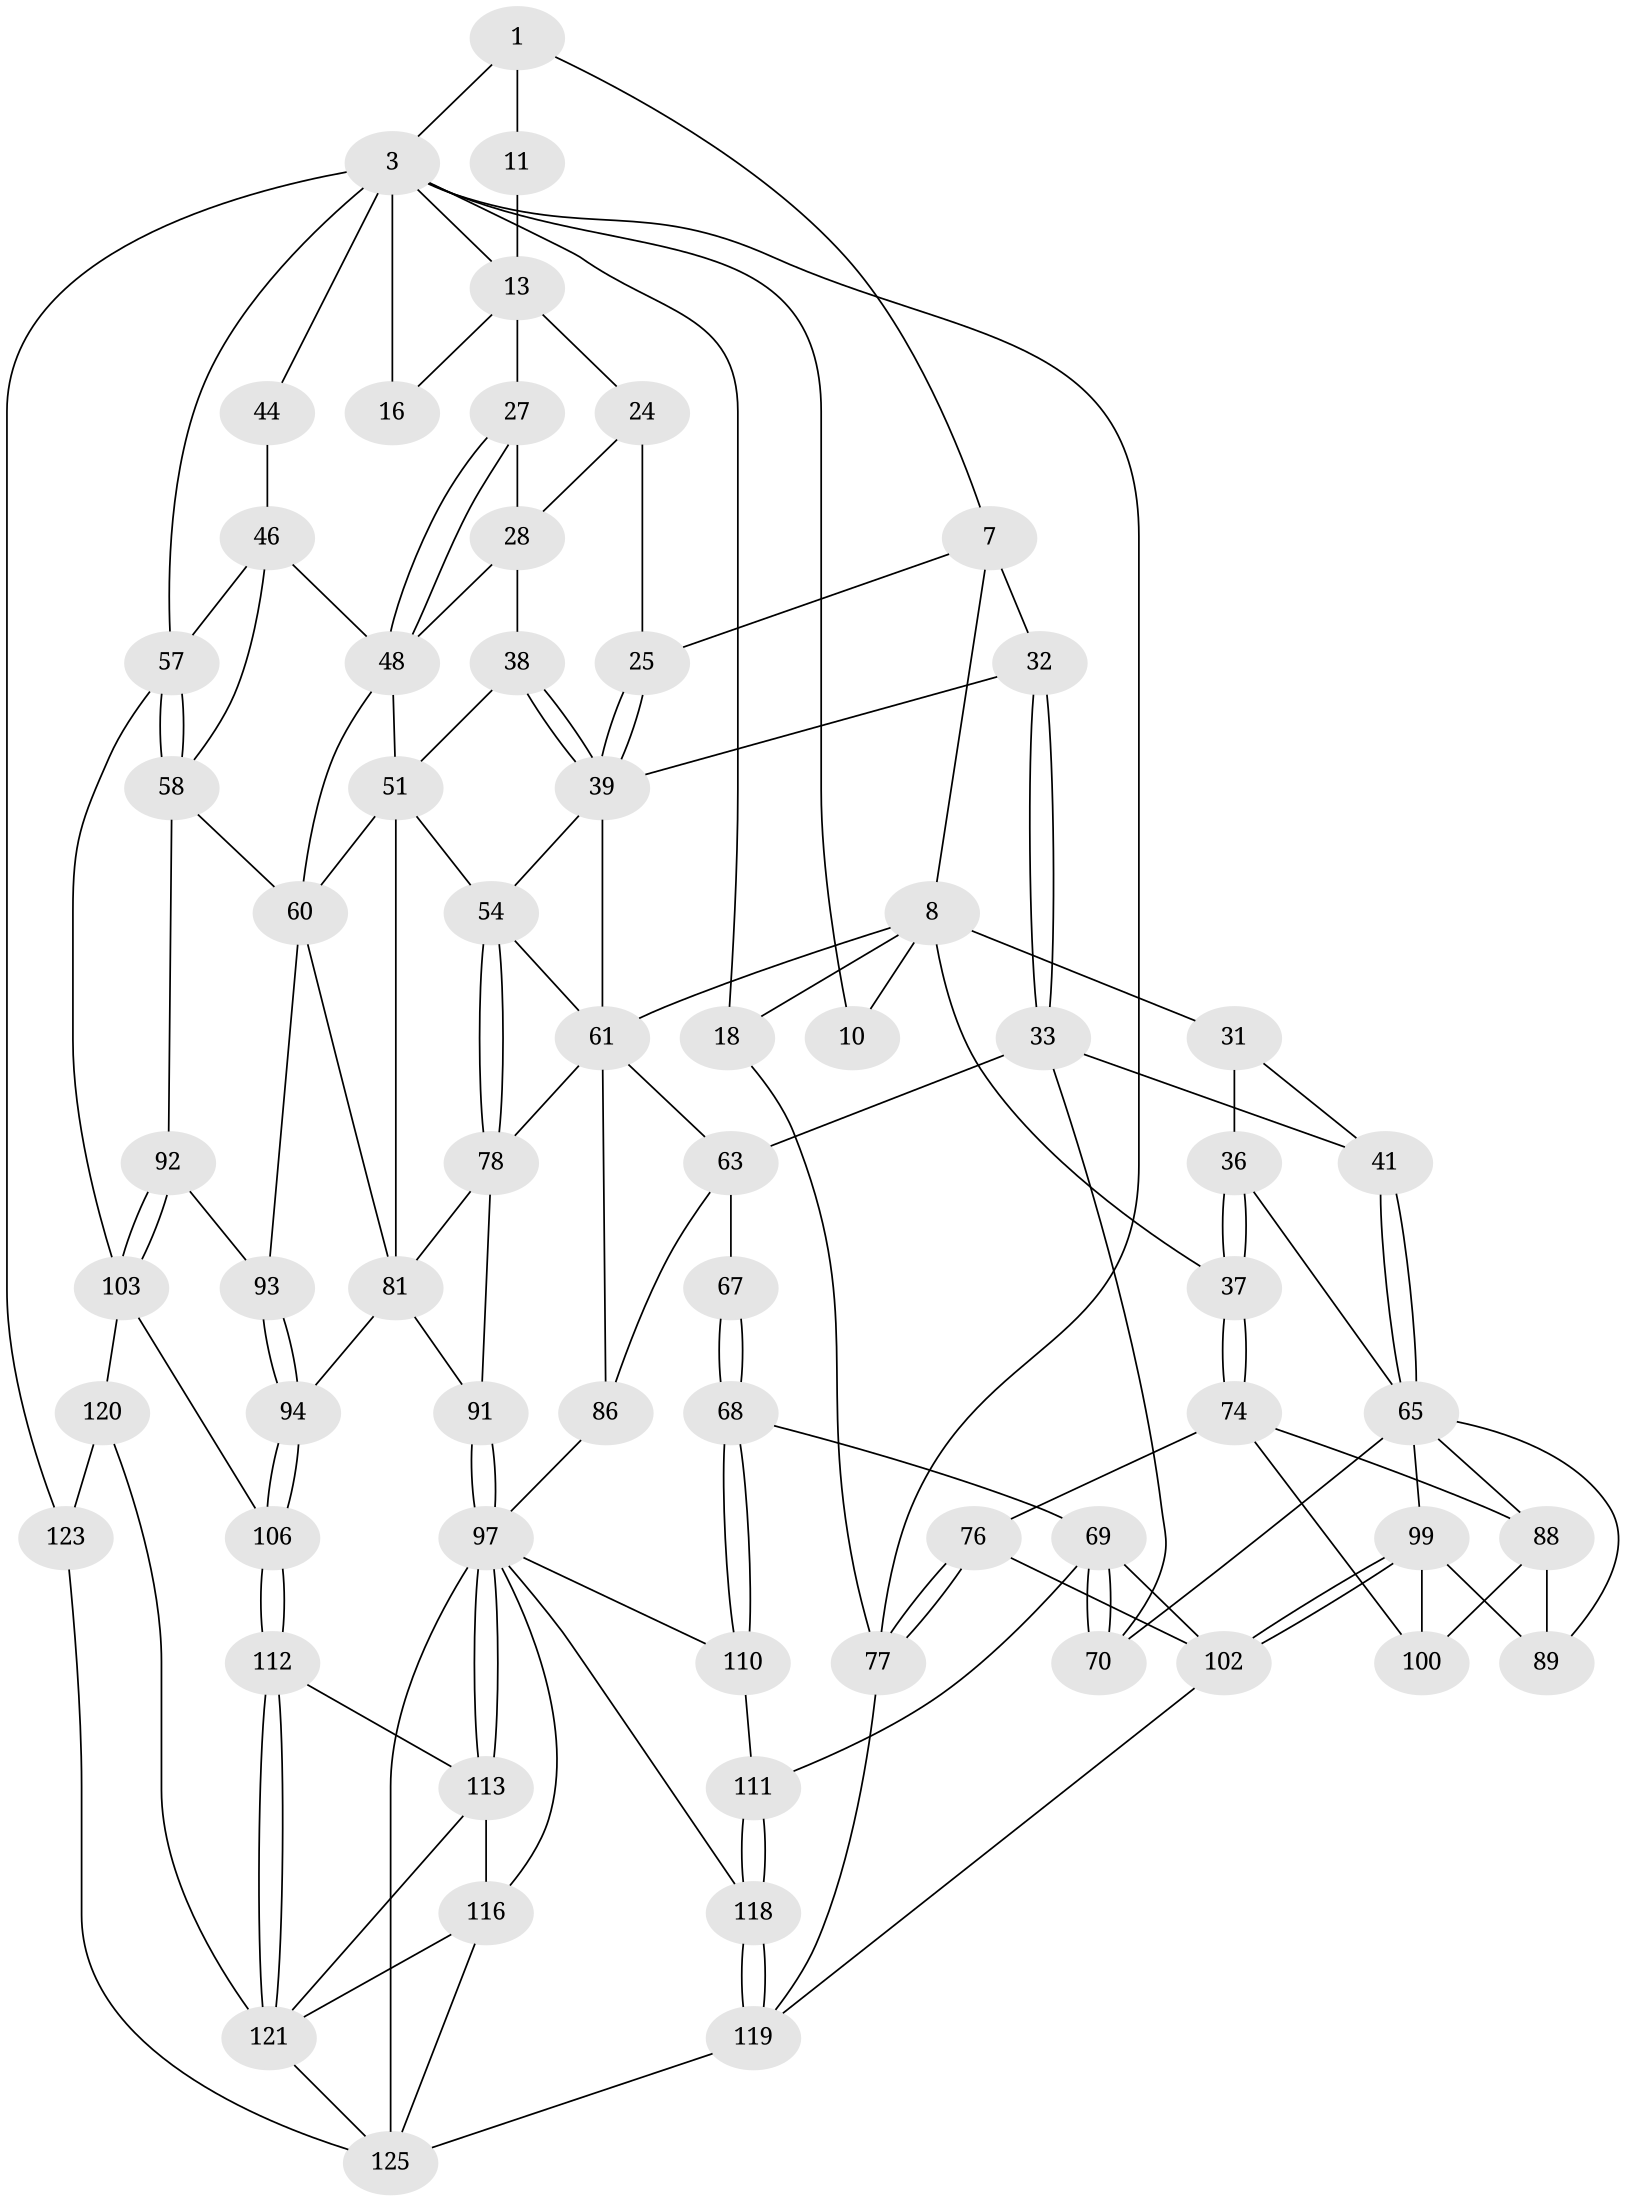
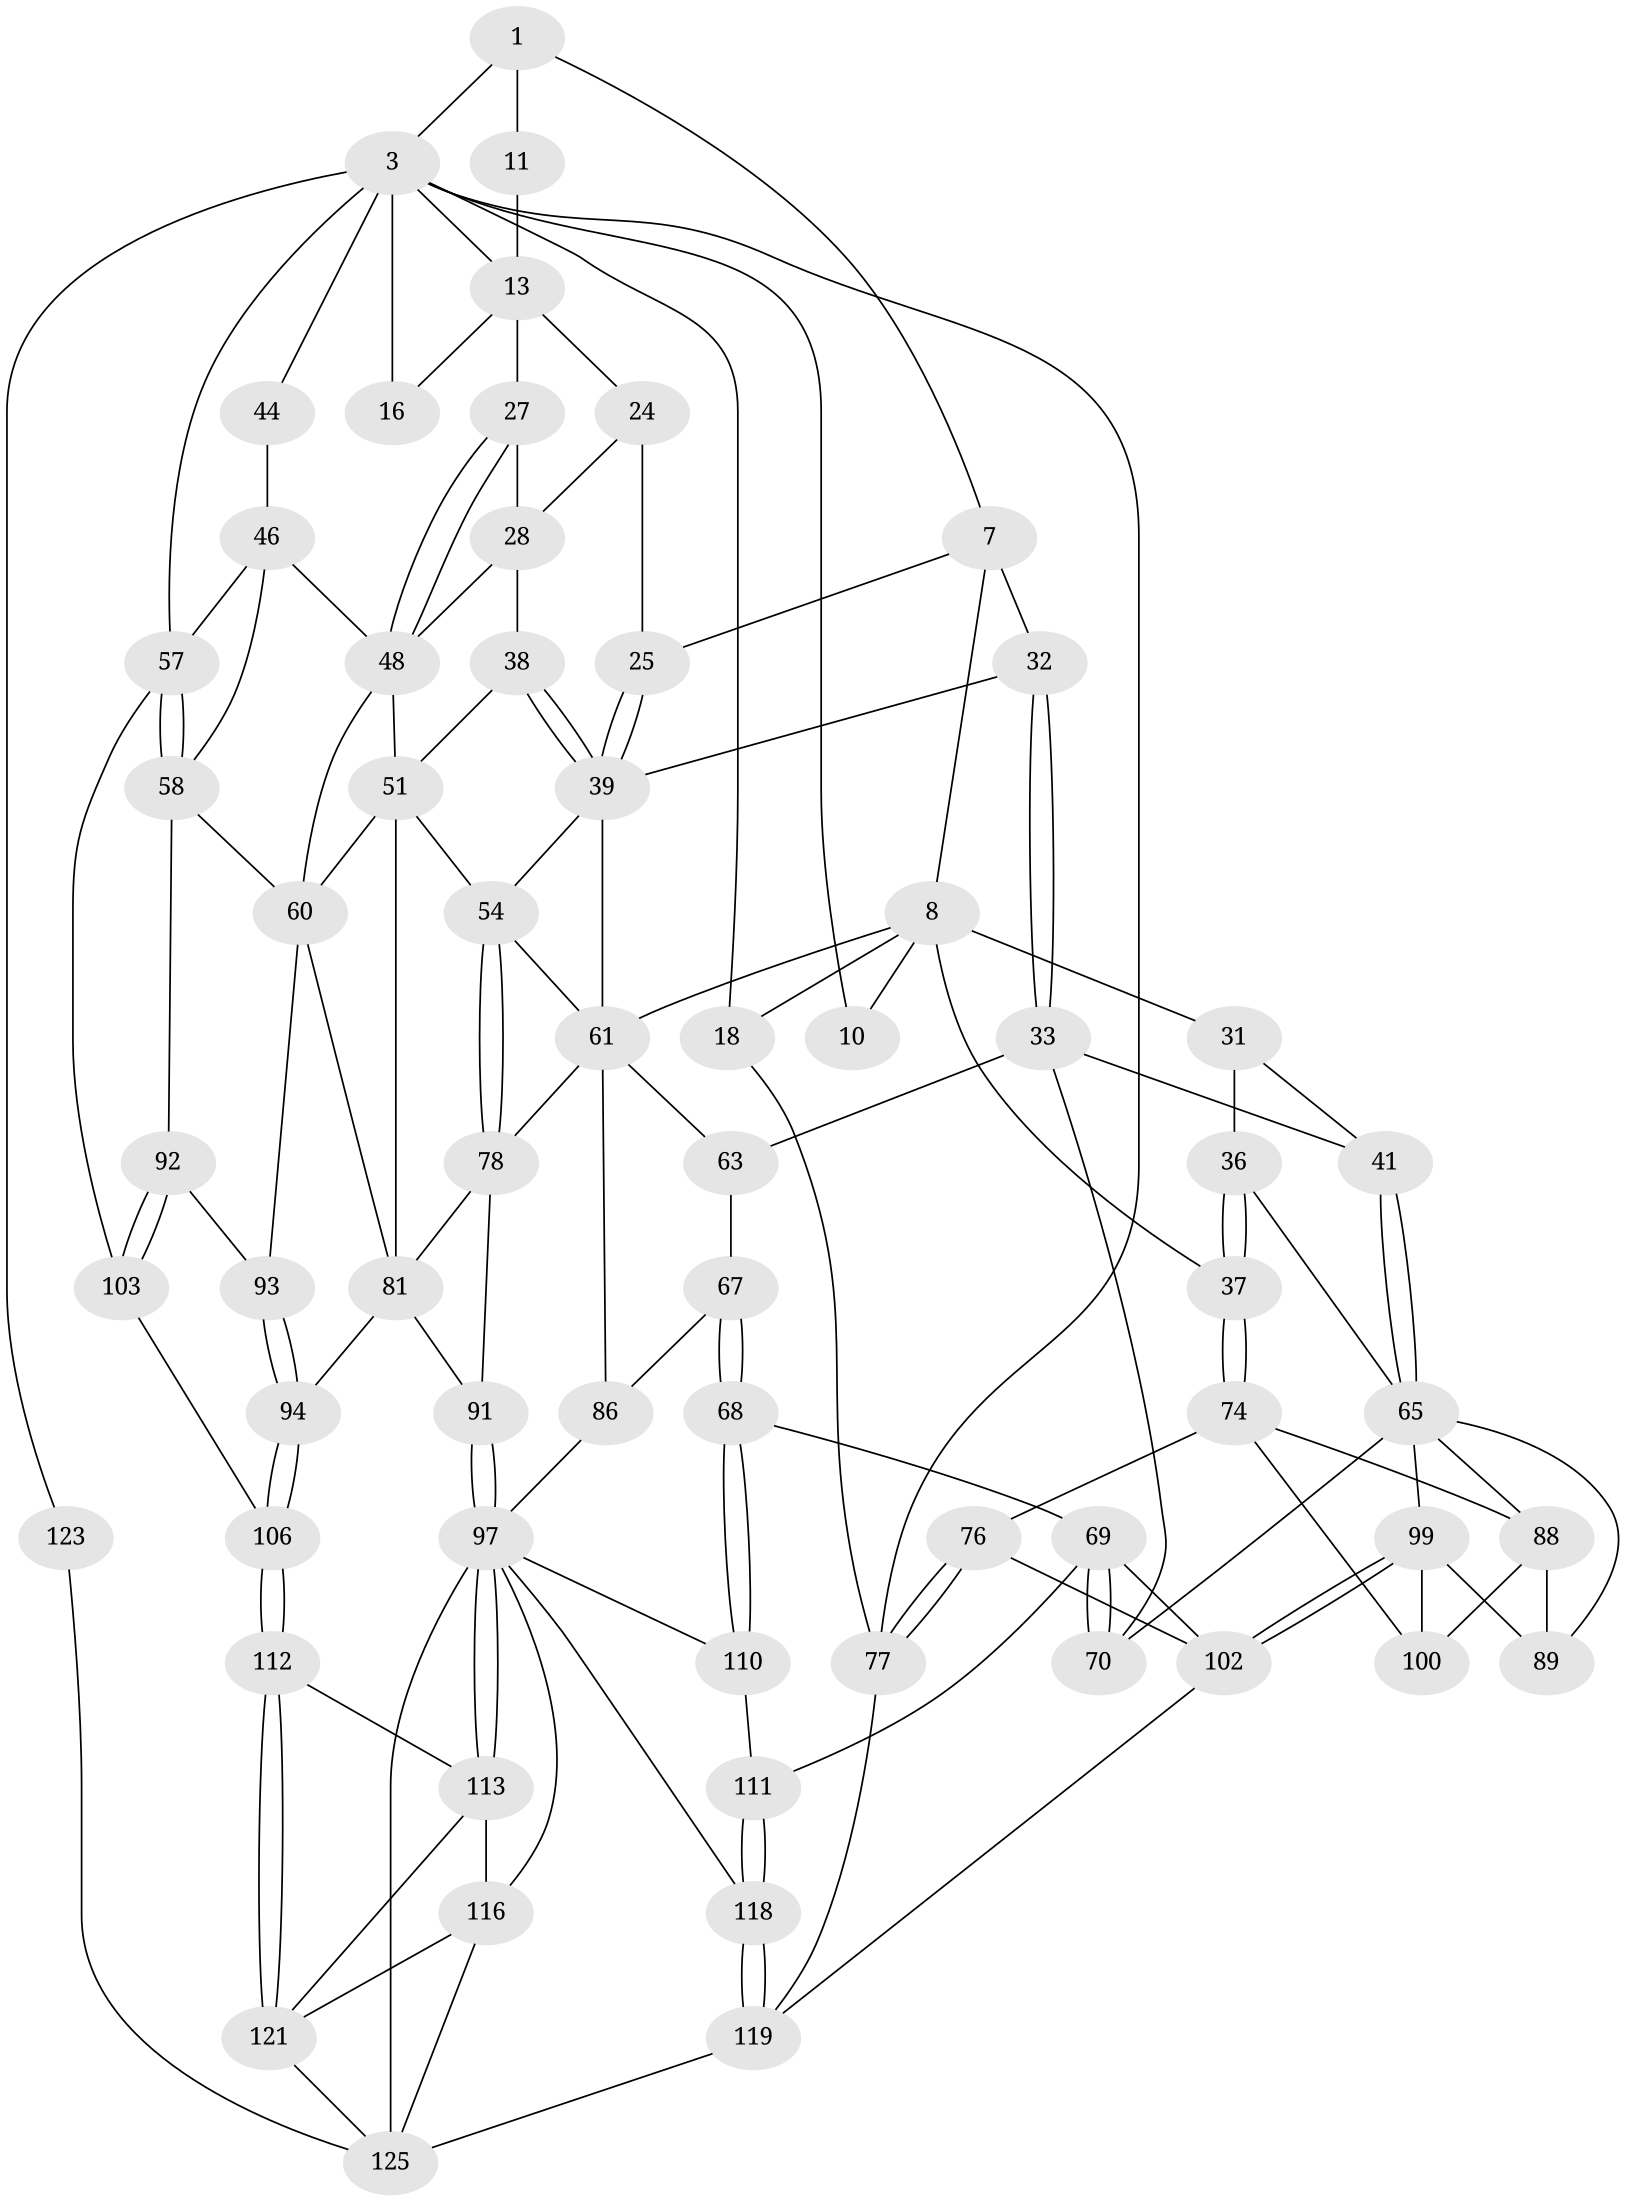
edge "63" -- "86": now "67" -- "86"
node "120": removed
